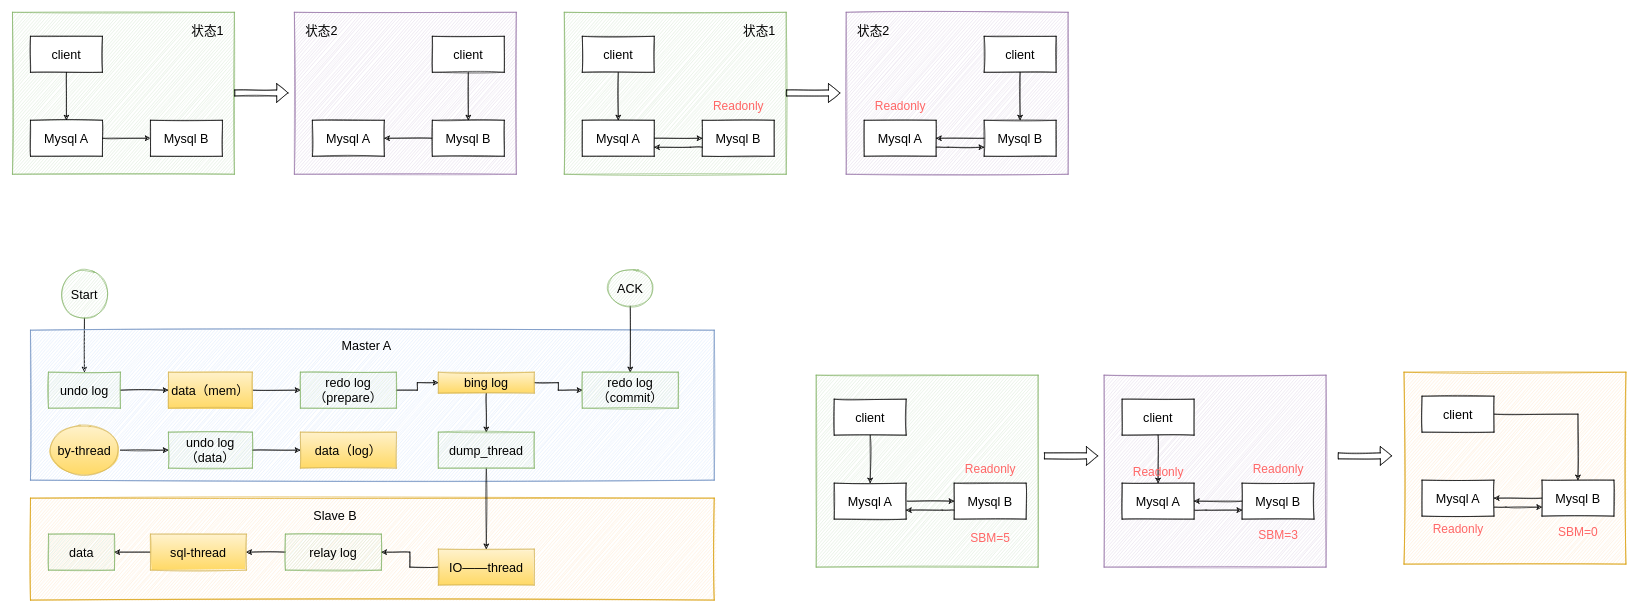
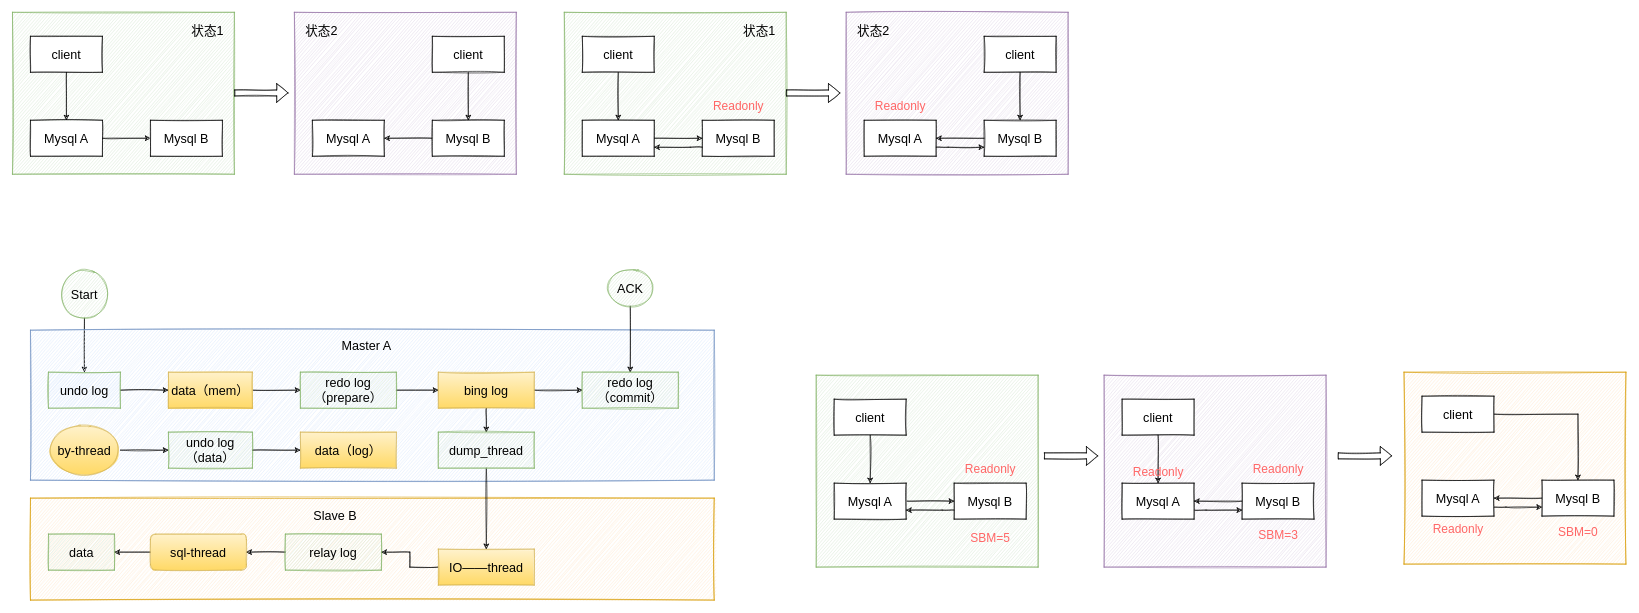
node "bing log": size 96x21 -> 96x36
node "undo log": fillcolor #d5e8d4 -> #dae8fc
node "sql-thread": shape rectangle -> rounded rectangle
